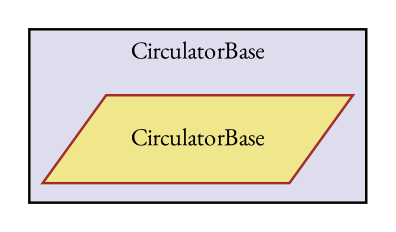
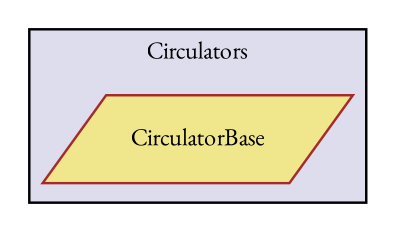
cluster "CirculatorBase": label "CirculatorBase" -> "Circulators"
